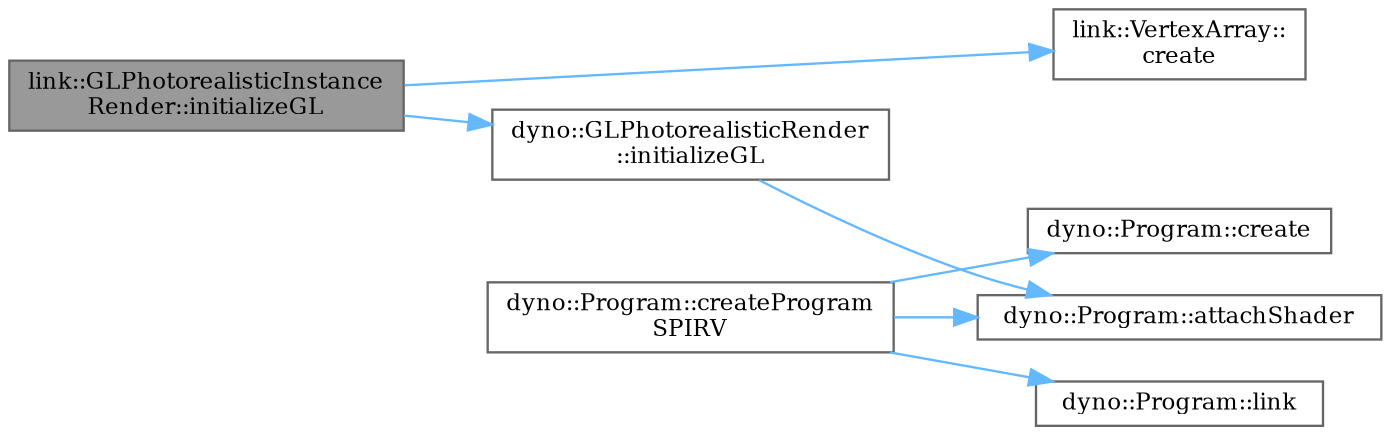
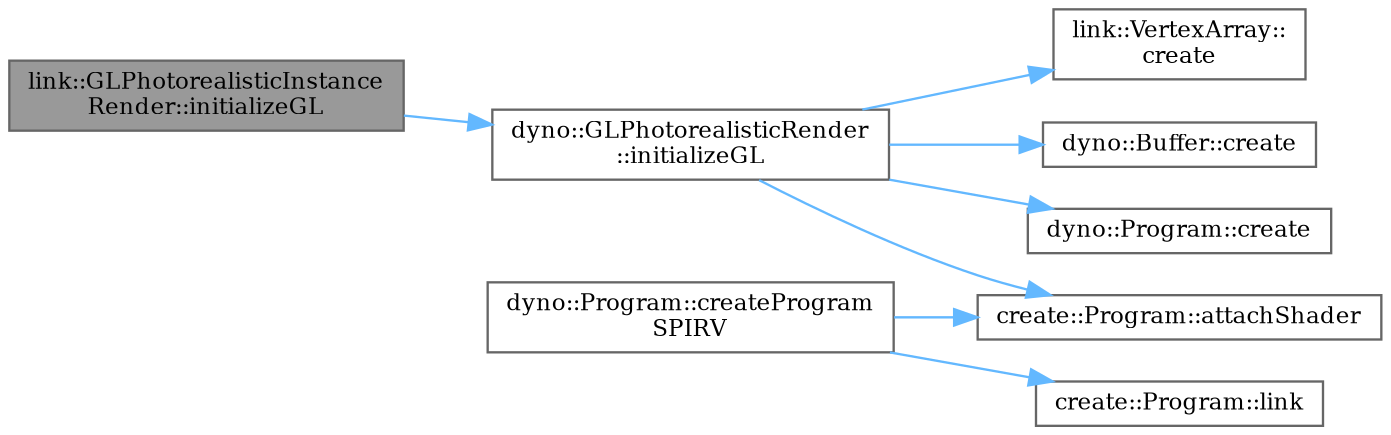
edge "link::GLPhotorealisticInstance Render::initializeGL" -> "link::VertexArray:: create": now "dyno::GLPhotorealisticRender ::initializeGL" -> "link::VertexArray:: create"
node "dyno::Buffer::create": added
edge "dyno::Program::createProgram SPIRV" -> "dyno::Program::create": now "dyno::GLPhotorealisticRender ::initializeGL" -> "dyno::Program::create"
node "dyno::Program::attachShader": label "dyno::Program::attachShader" -> "create::Program::attachShader"
node "dyno::Program::link": label "dyno::Program::link" -> "create::Program::link"
